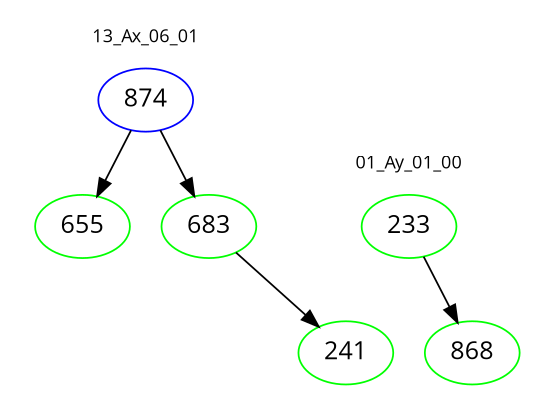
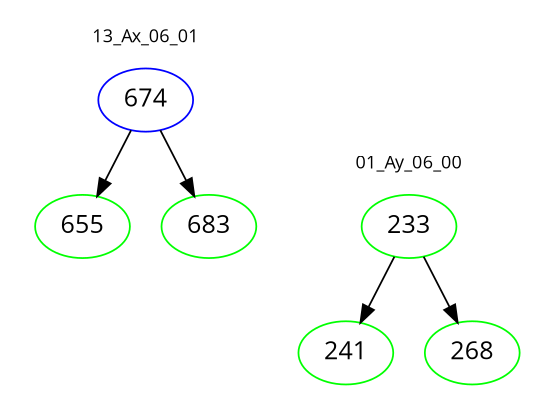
node "874": label "874" -> "674"
cluster "01_Ay_01_00": label "01_Ay_01_00" -> "01_Ay_06_00"
edge "683" -> "241": now "233" -> "241"
node "868": label "868" -> "268"
